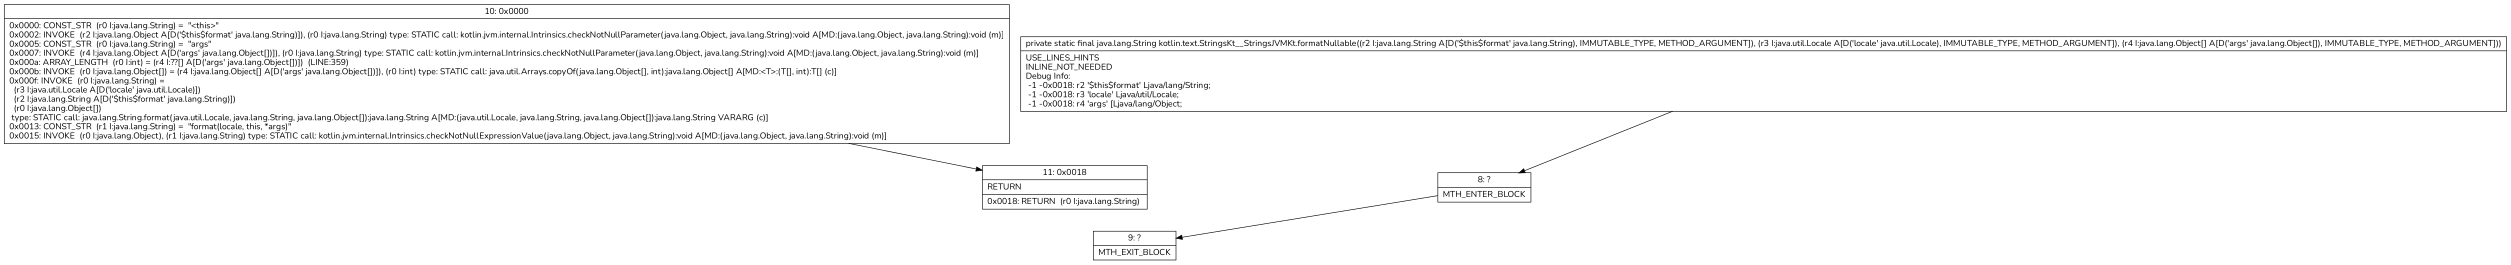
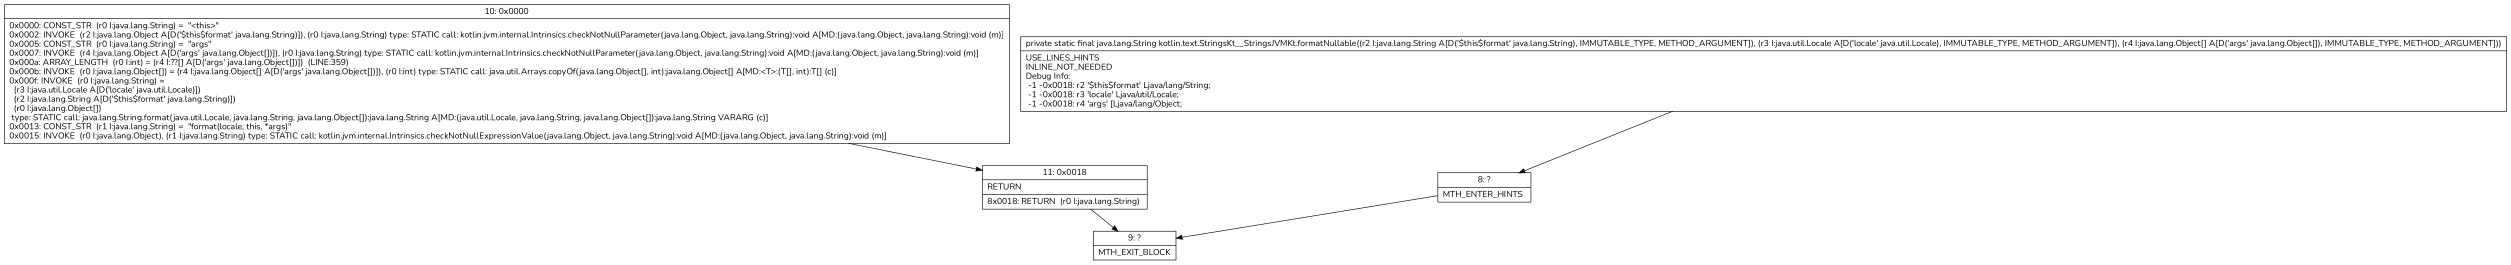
node "8: ?": text "MTH_ENTER_BLOCK" -> "MTH_ENTER_HINTS"
node "11: 0x0018": text "0x0018: RETURN  (r0 I:java.lang.String)" -> "8x0018: RETURN  (r0 I:java.lang.String)"
edge "11: 0x0018" -> "9: ?": added
